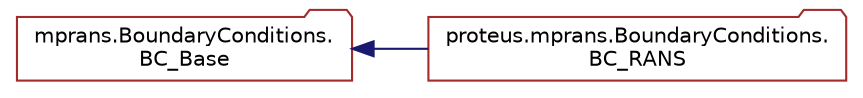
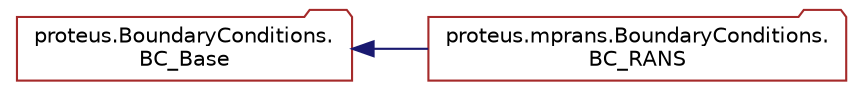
node "mprans.BoundaryConditions. BC_Base": label "mprans.BoundaryConditions. BC_Base" -> "proteus.BoundaryConditions. BC_Base"
